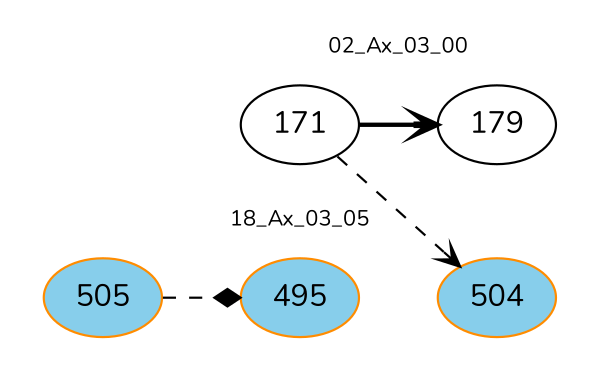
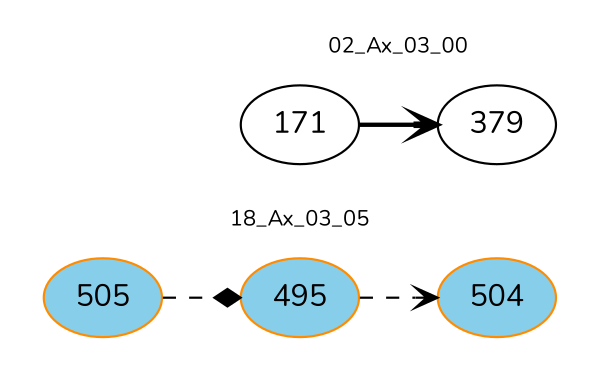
node "179": label "179" -> "379"
edge "171" -> "504": now "495" -> "504"
